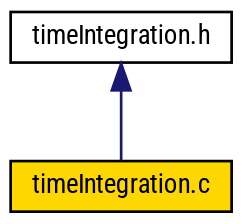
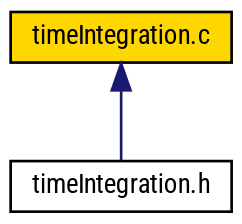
edge "timeIntegration.c" -> "timeIntegration.h": reversed
